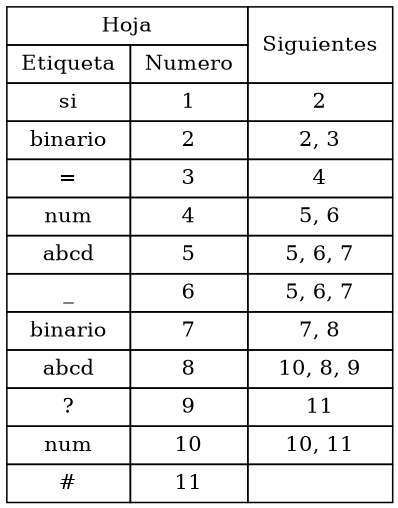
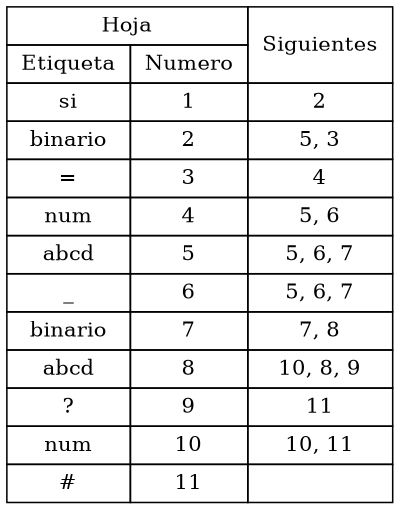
node "Hoja": text "2, 3" -> "5, 3"
